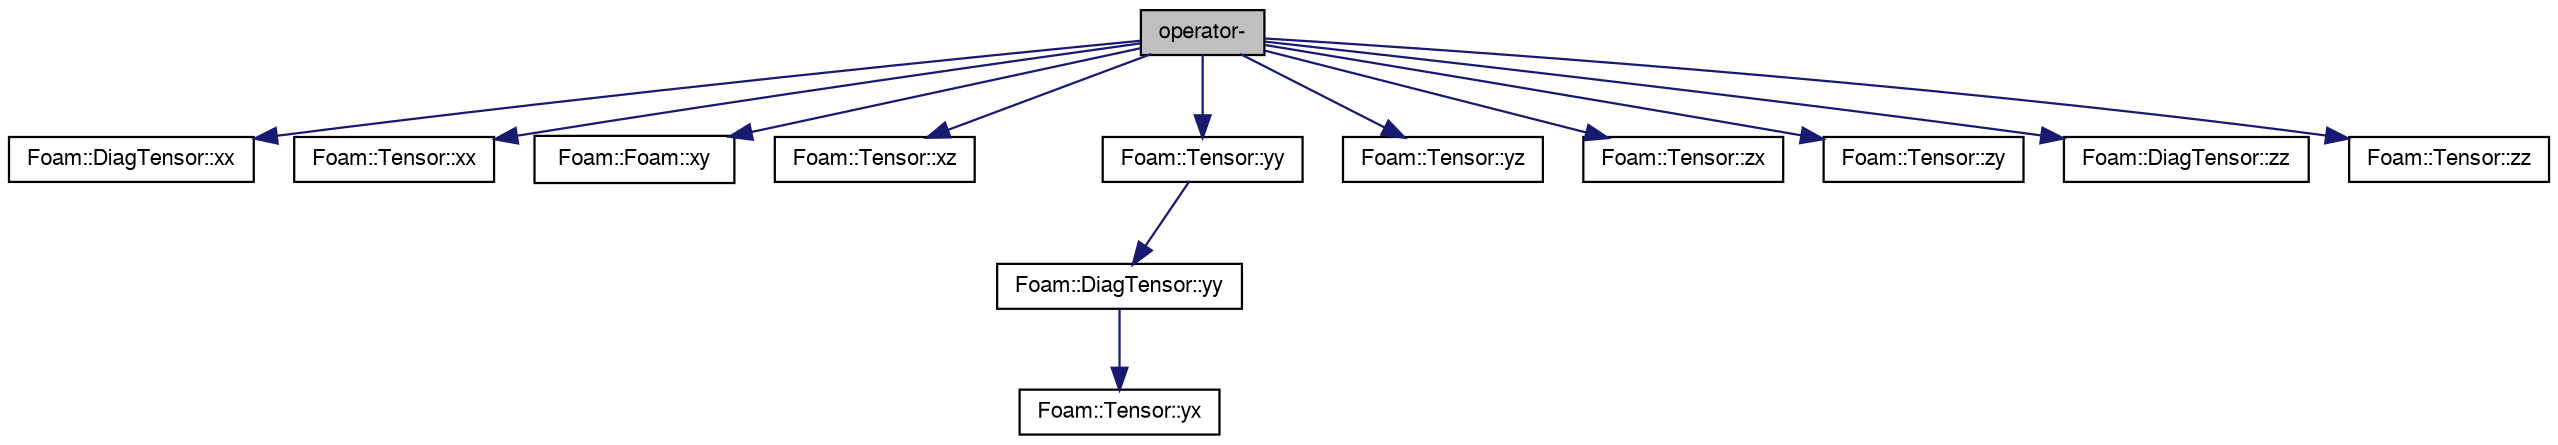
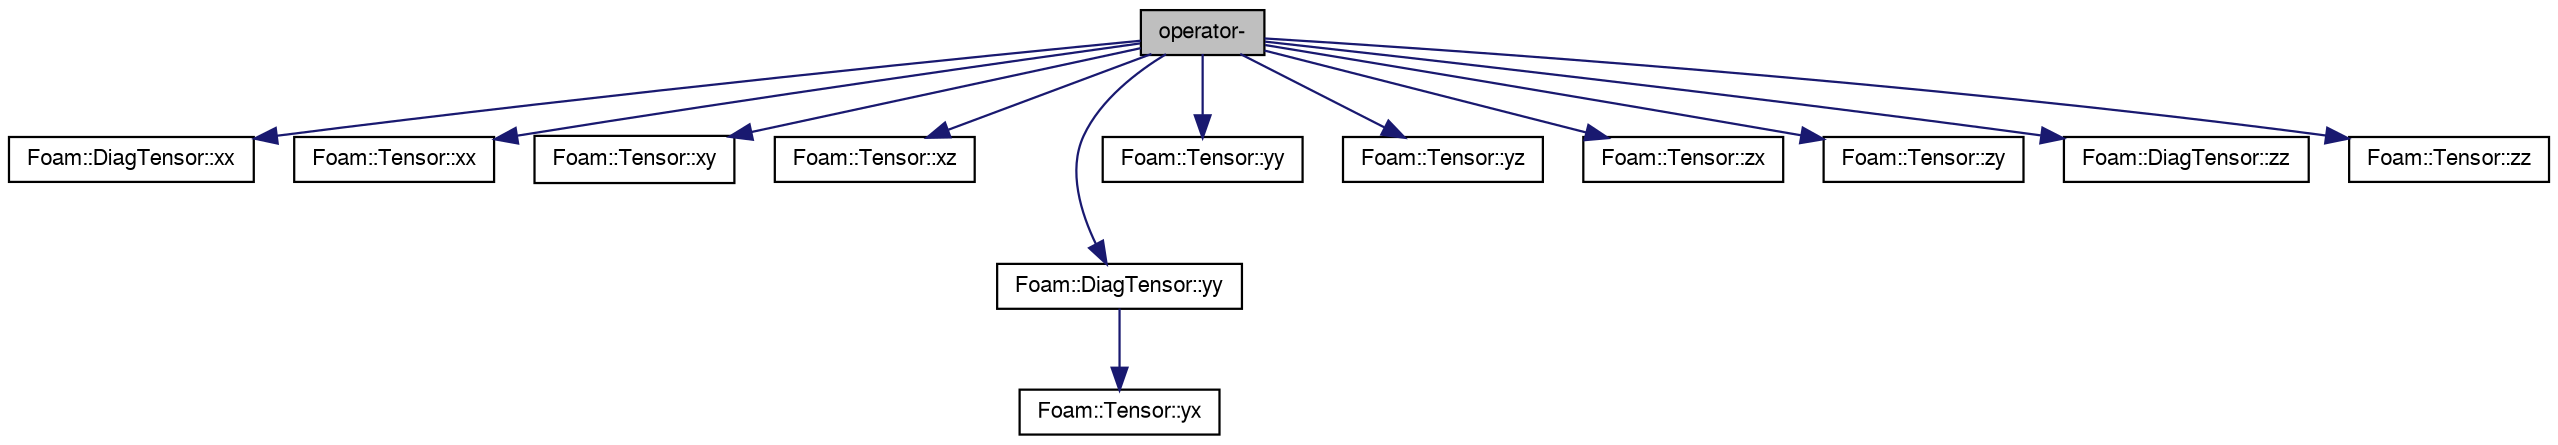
node "Foam::Foam::xy": label "Foam::Foam::xy" -> "Foam::Tensor::xy"
edge "Foam::Tensor::yy" -> "Foam::DiagTensor::yy": now "operator-" -> "Foam::DiagTensor::yy"
